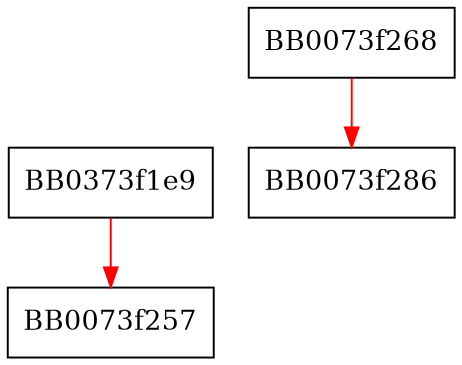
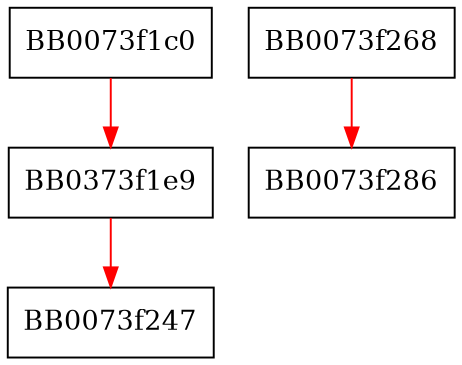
node "BB0073f1c0": added
node "BB0073f257": label "BB0073f257" -> "BB0073f247"
